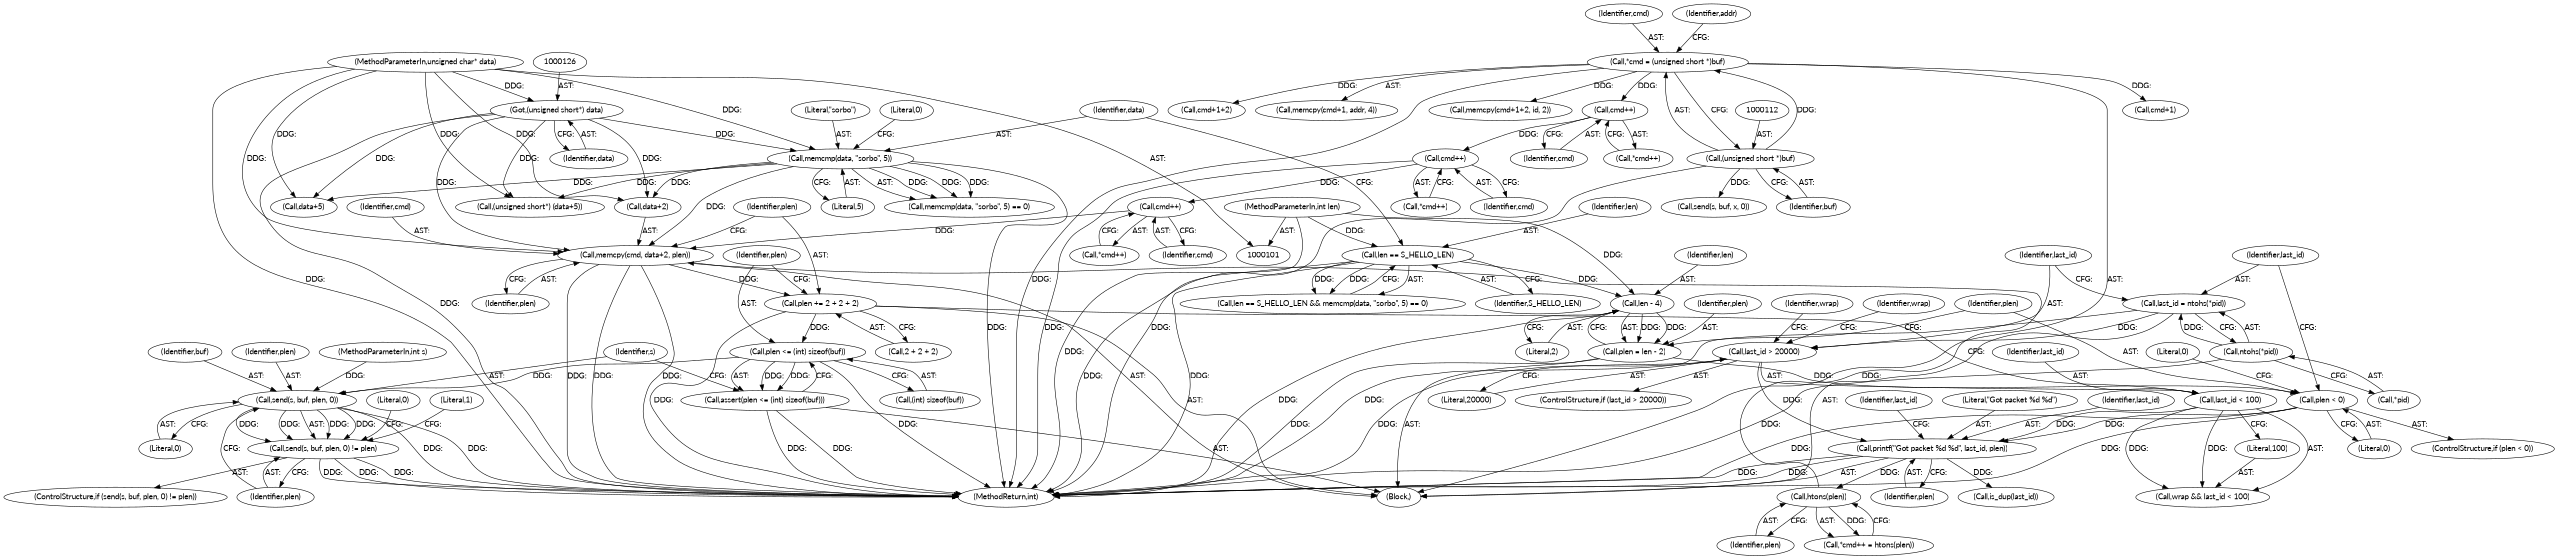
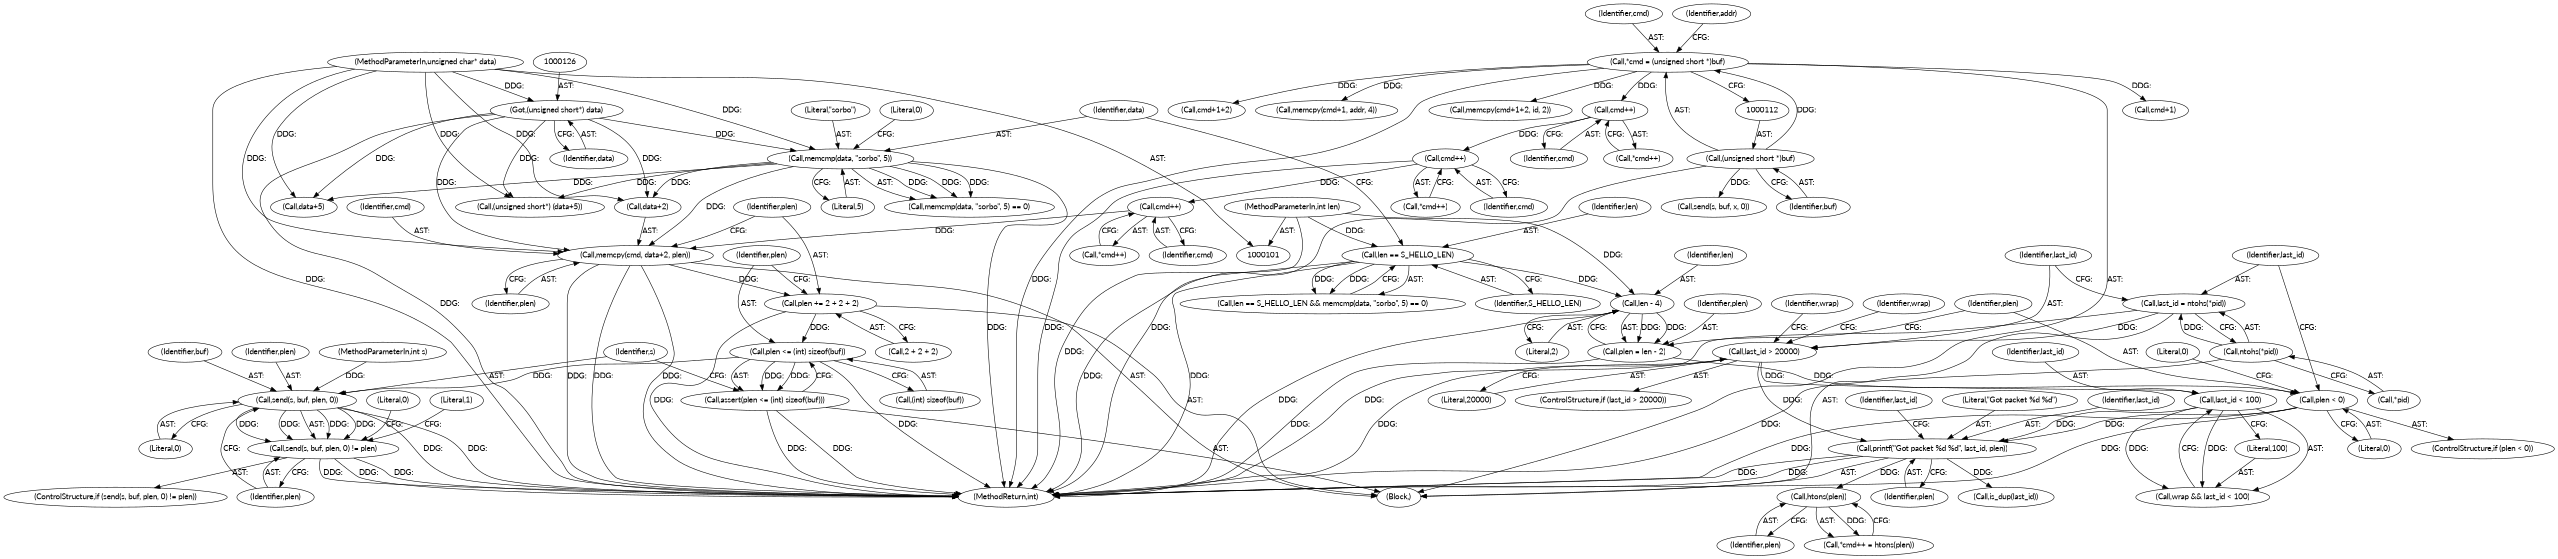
edge "(Call,*cmd = (unsigned short *)buf)" -> "(Call,memcpy(cmd+1, addr, 4))": label "AST: " -> "DDG: "
edge "(Call,*cmd = (unsigned short *)buf)" -> "(Call,(unsigned short *)buf)": now "(Call,*cmd = (unsigned short *)buf)" -> "1000112"
edge "(Call,htons(plen))" -> "(Call,memcpy(cmd, data+2, plen))": removed, label "DDG:"
edge "(Call,plen += 2 + 2 + 2)" -> "(Call,last_id < 100)": now "(Call,wrap && last_id < 100)" -> "(Call,last_id < 100)"
edge "(Call,last_id > 20000)" -> "(Call,last_id < 100)": label "AST: " -> "DDG: "
edge "(Call,plen = len - 2)" -> "(Block,)": removed, label "AST:"
